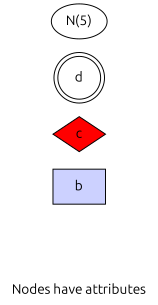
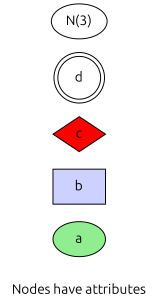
node "N(5)": label "N(5)" -> "N(3)"
node "a": added
